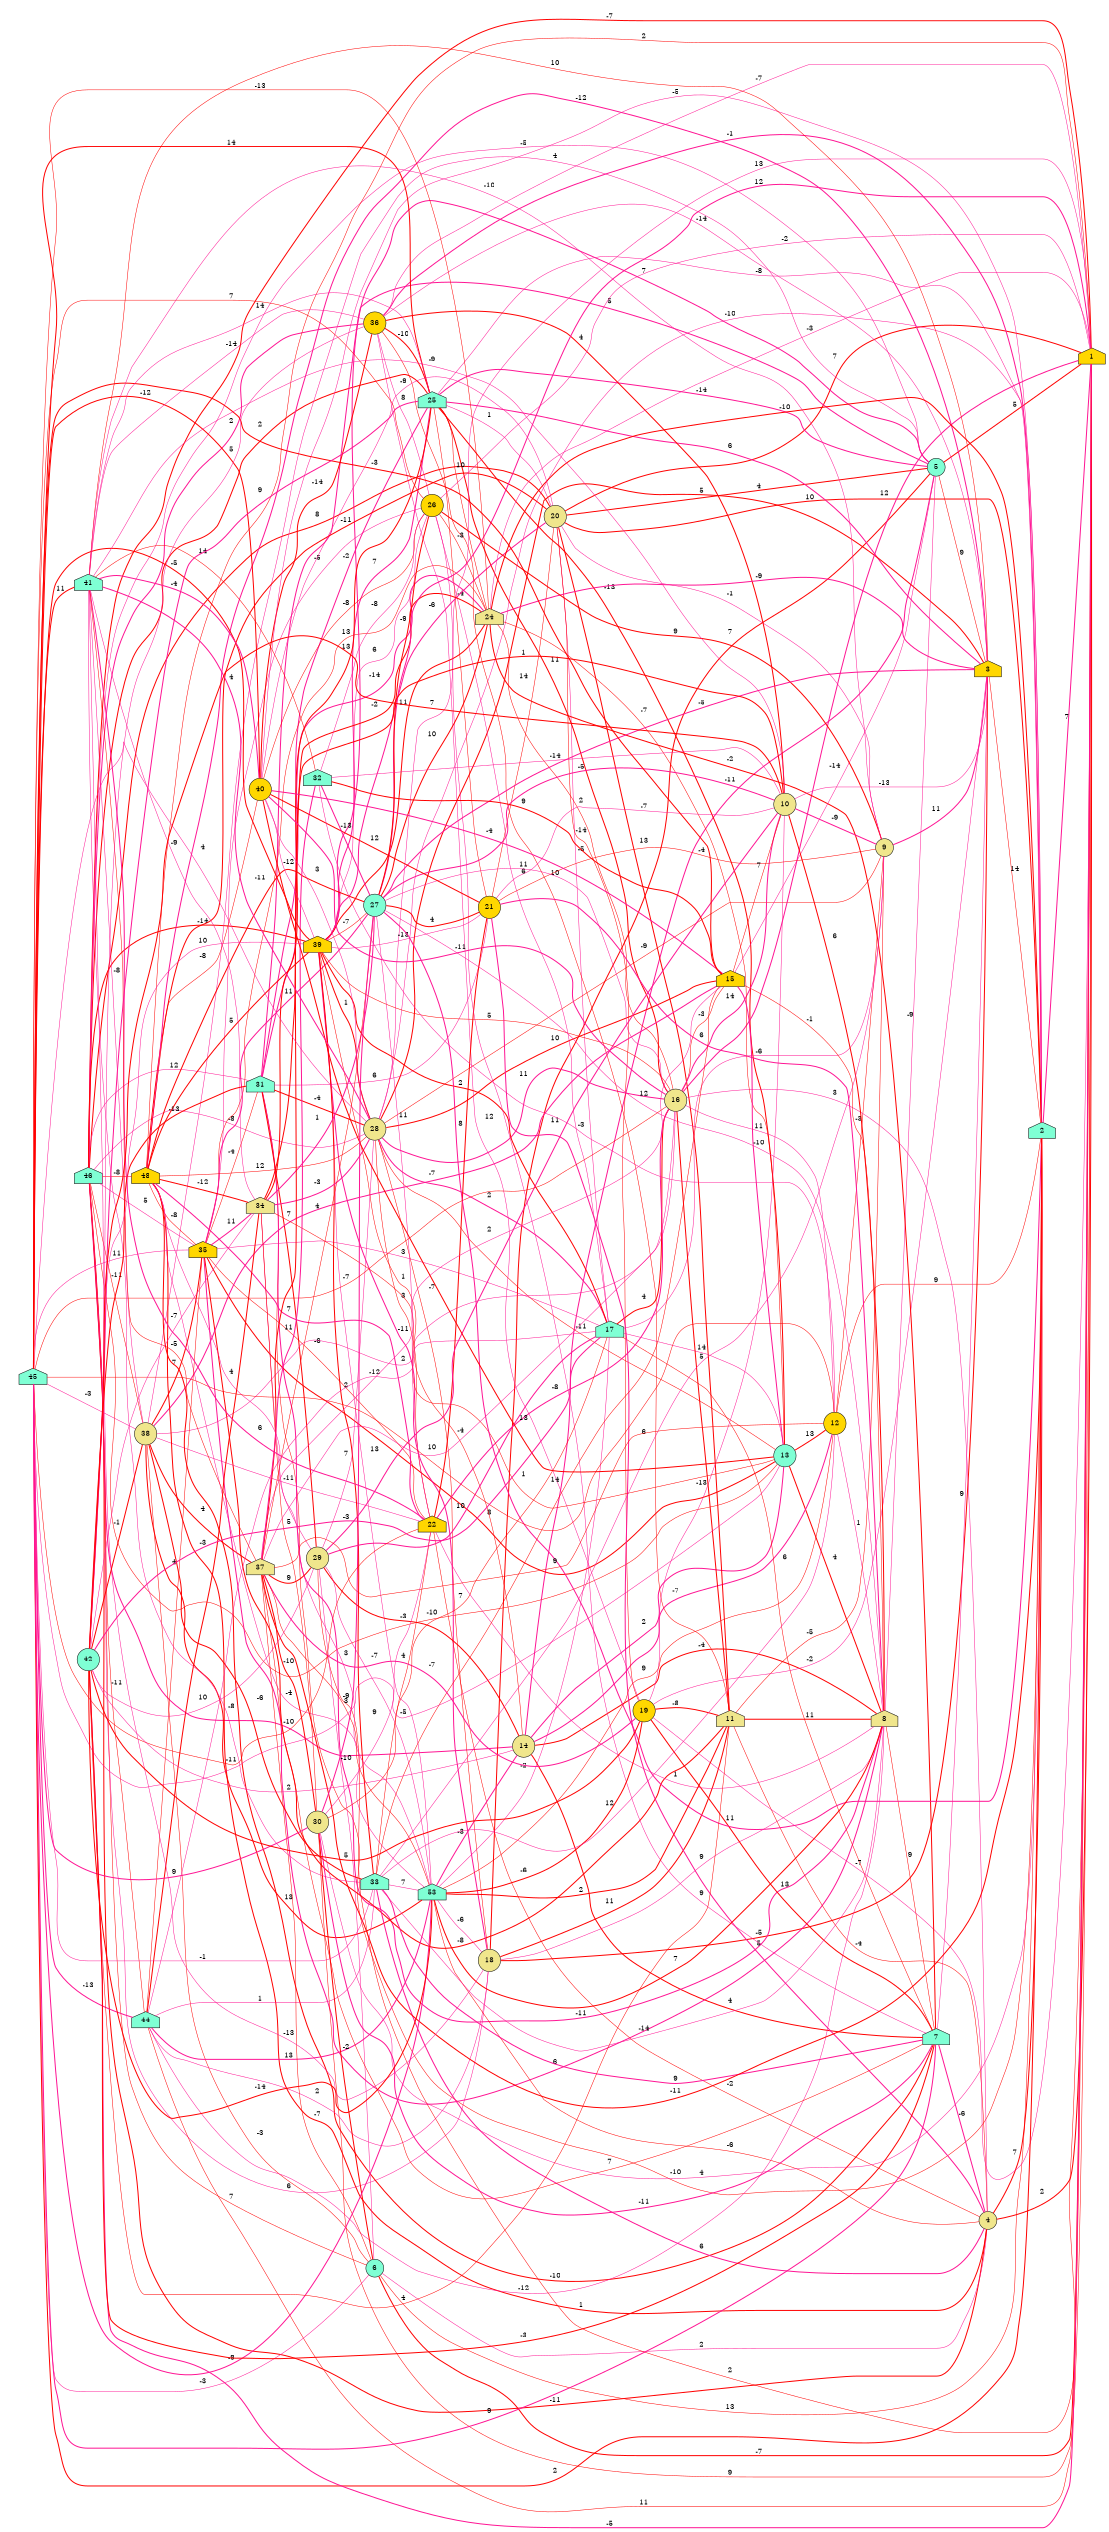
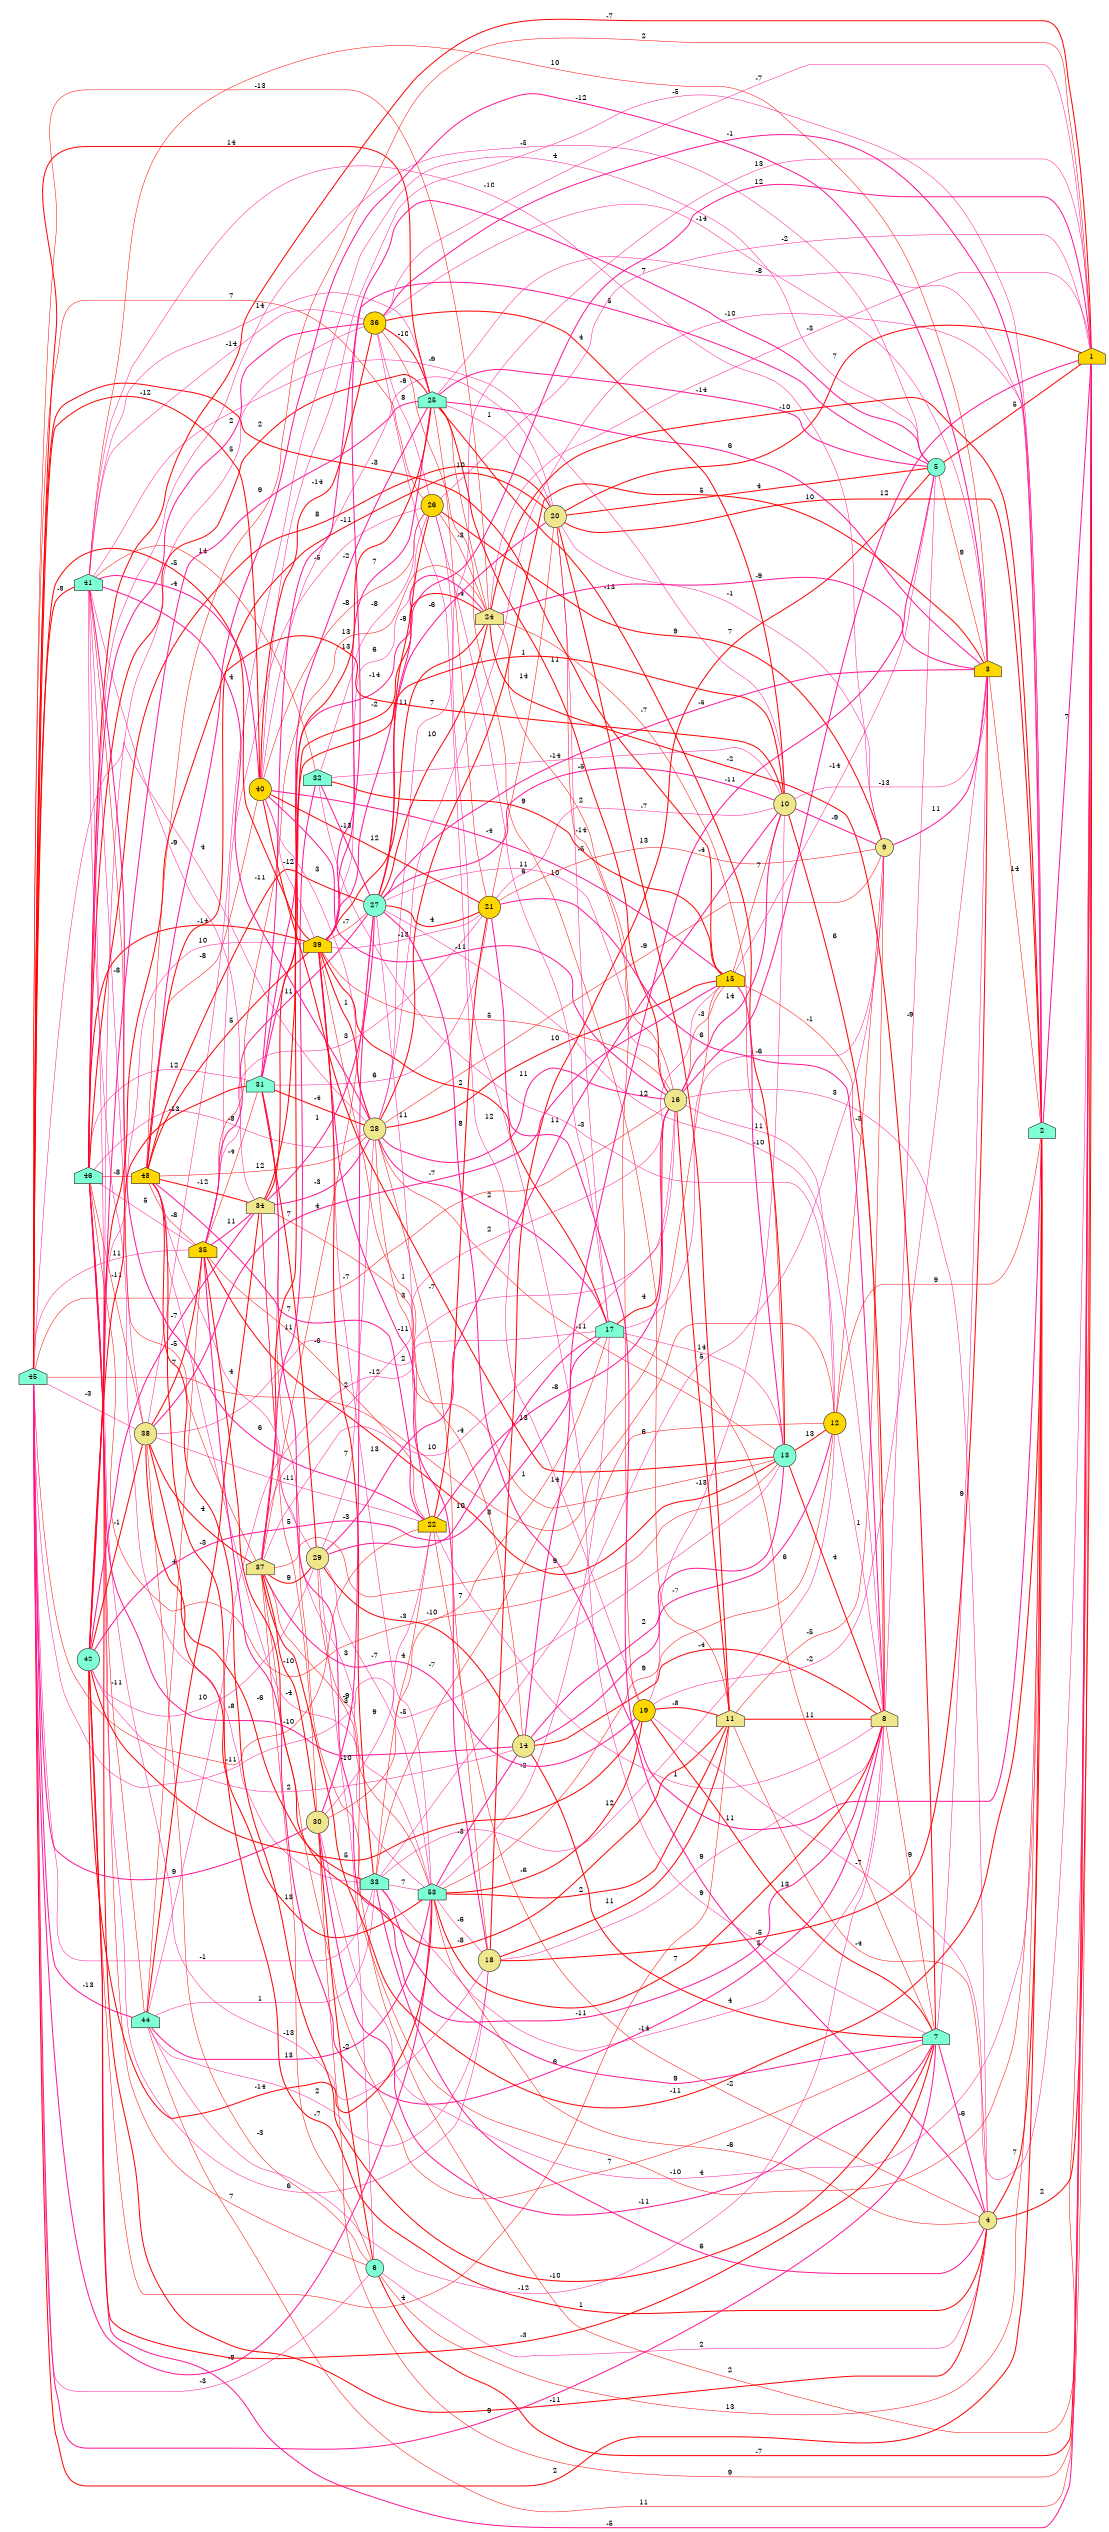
edge "41" -- "45": label "11" -> "-9"
edge "35" -- "17": now "35" -- "21"
edge "34" -- "42": style solid -> bold
